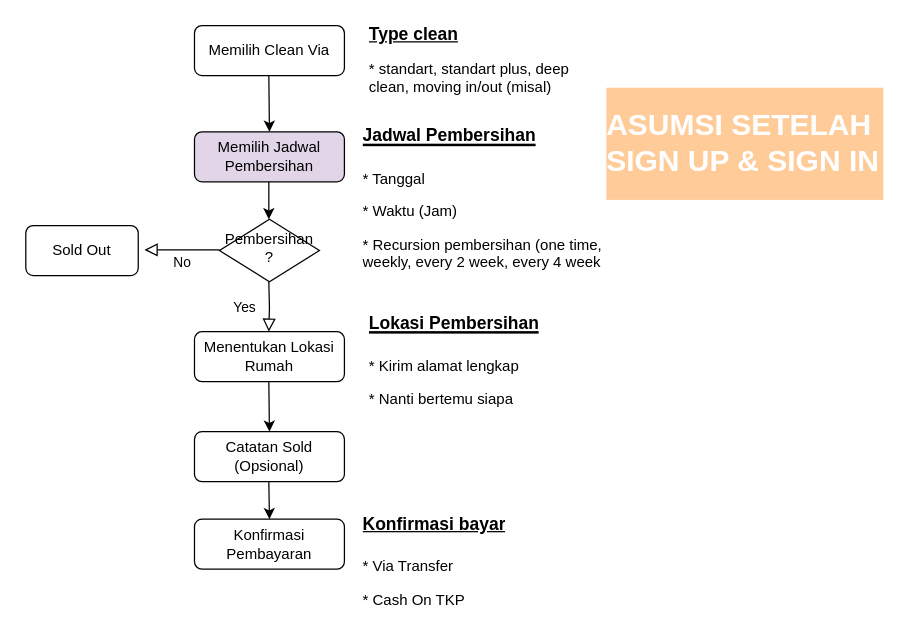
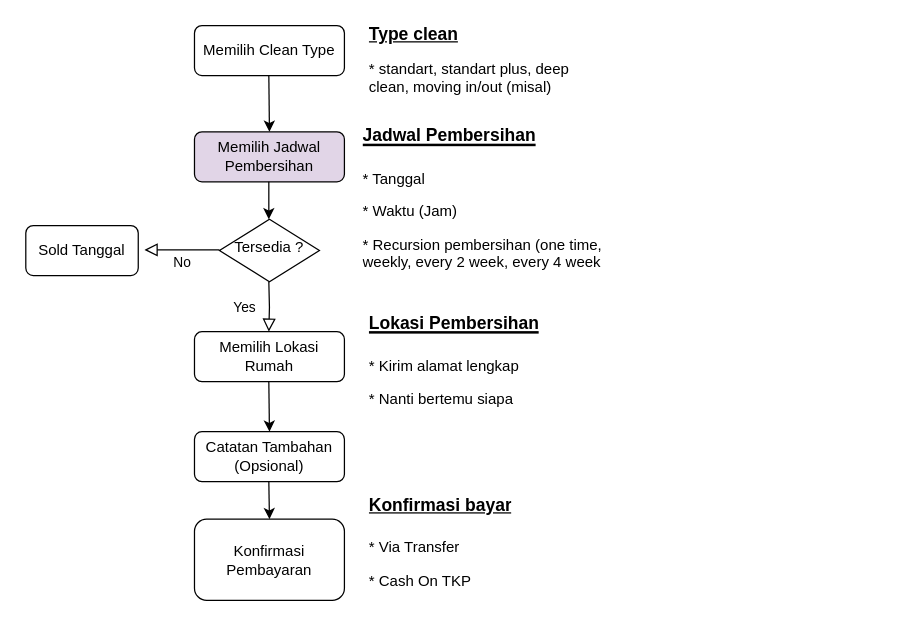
node "Memilih Clean Via": label "Memilih Clean Via" -> "Memilih Clean Type"
node "ASUMSI SETELAH SIGN UP & SIGN IN": removed
node "Pembersihan ?": label "Pembersihan ?" -> "Tersedia ?"
node "Sold Out": label "Sold Out" -> "Sold Tanggal"
node "Menentukan Lokasi Rumah": label "Menentukan Lokasi Rumah" -> "Memilih Lokasi Rumah"
node "Catatan Sold (Opsional)": label "Catatan Sold (Opsional)" -> "Catatan Tambahan (Opsional)"
node "Konfirmasi Pembayaran": size 150x50 -> 150x81
node "Konfirmasi bayar * Via Transfer * Cash On TKP": moved (451, 557) -> (457, 538)
